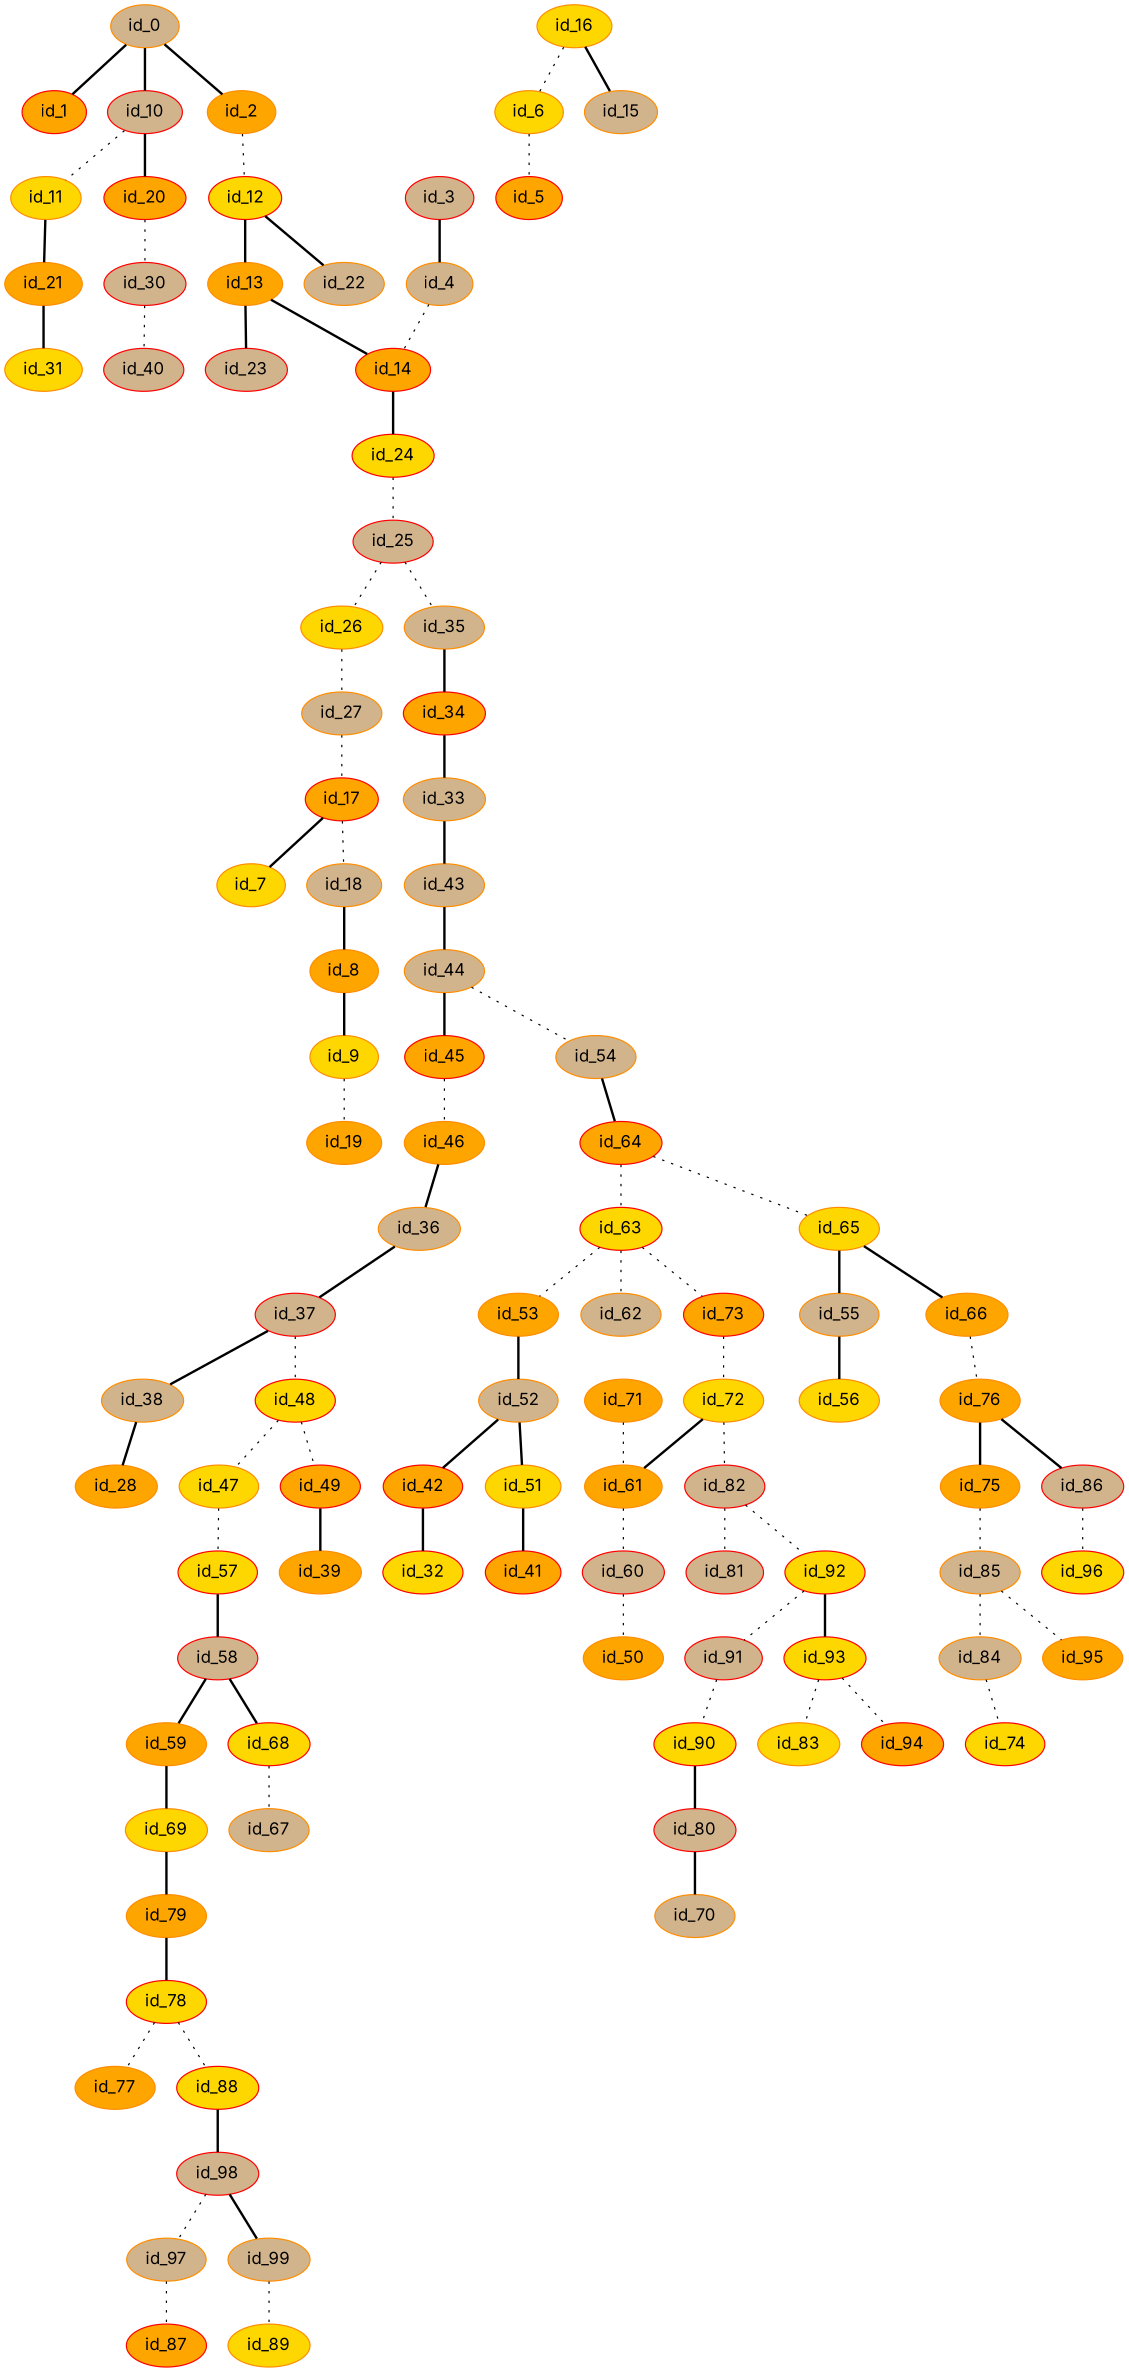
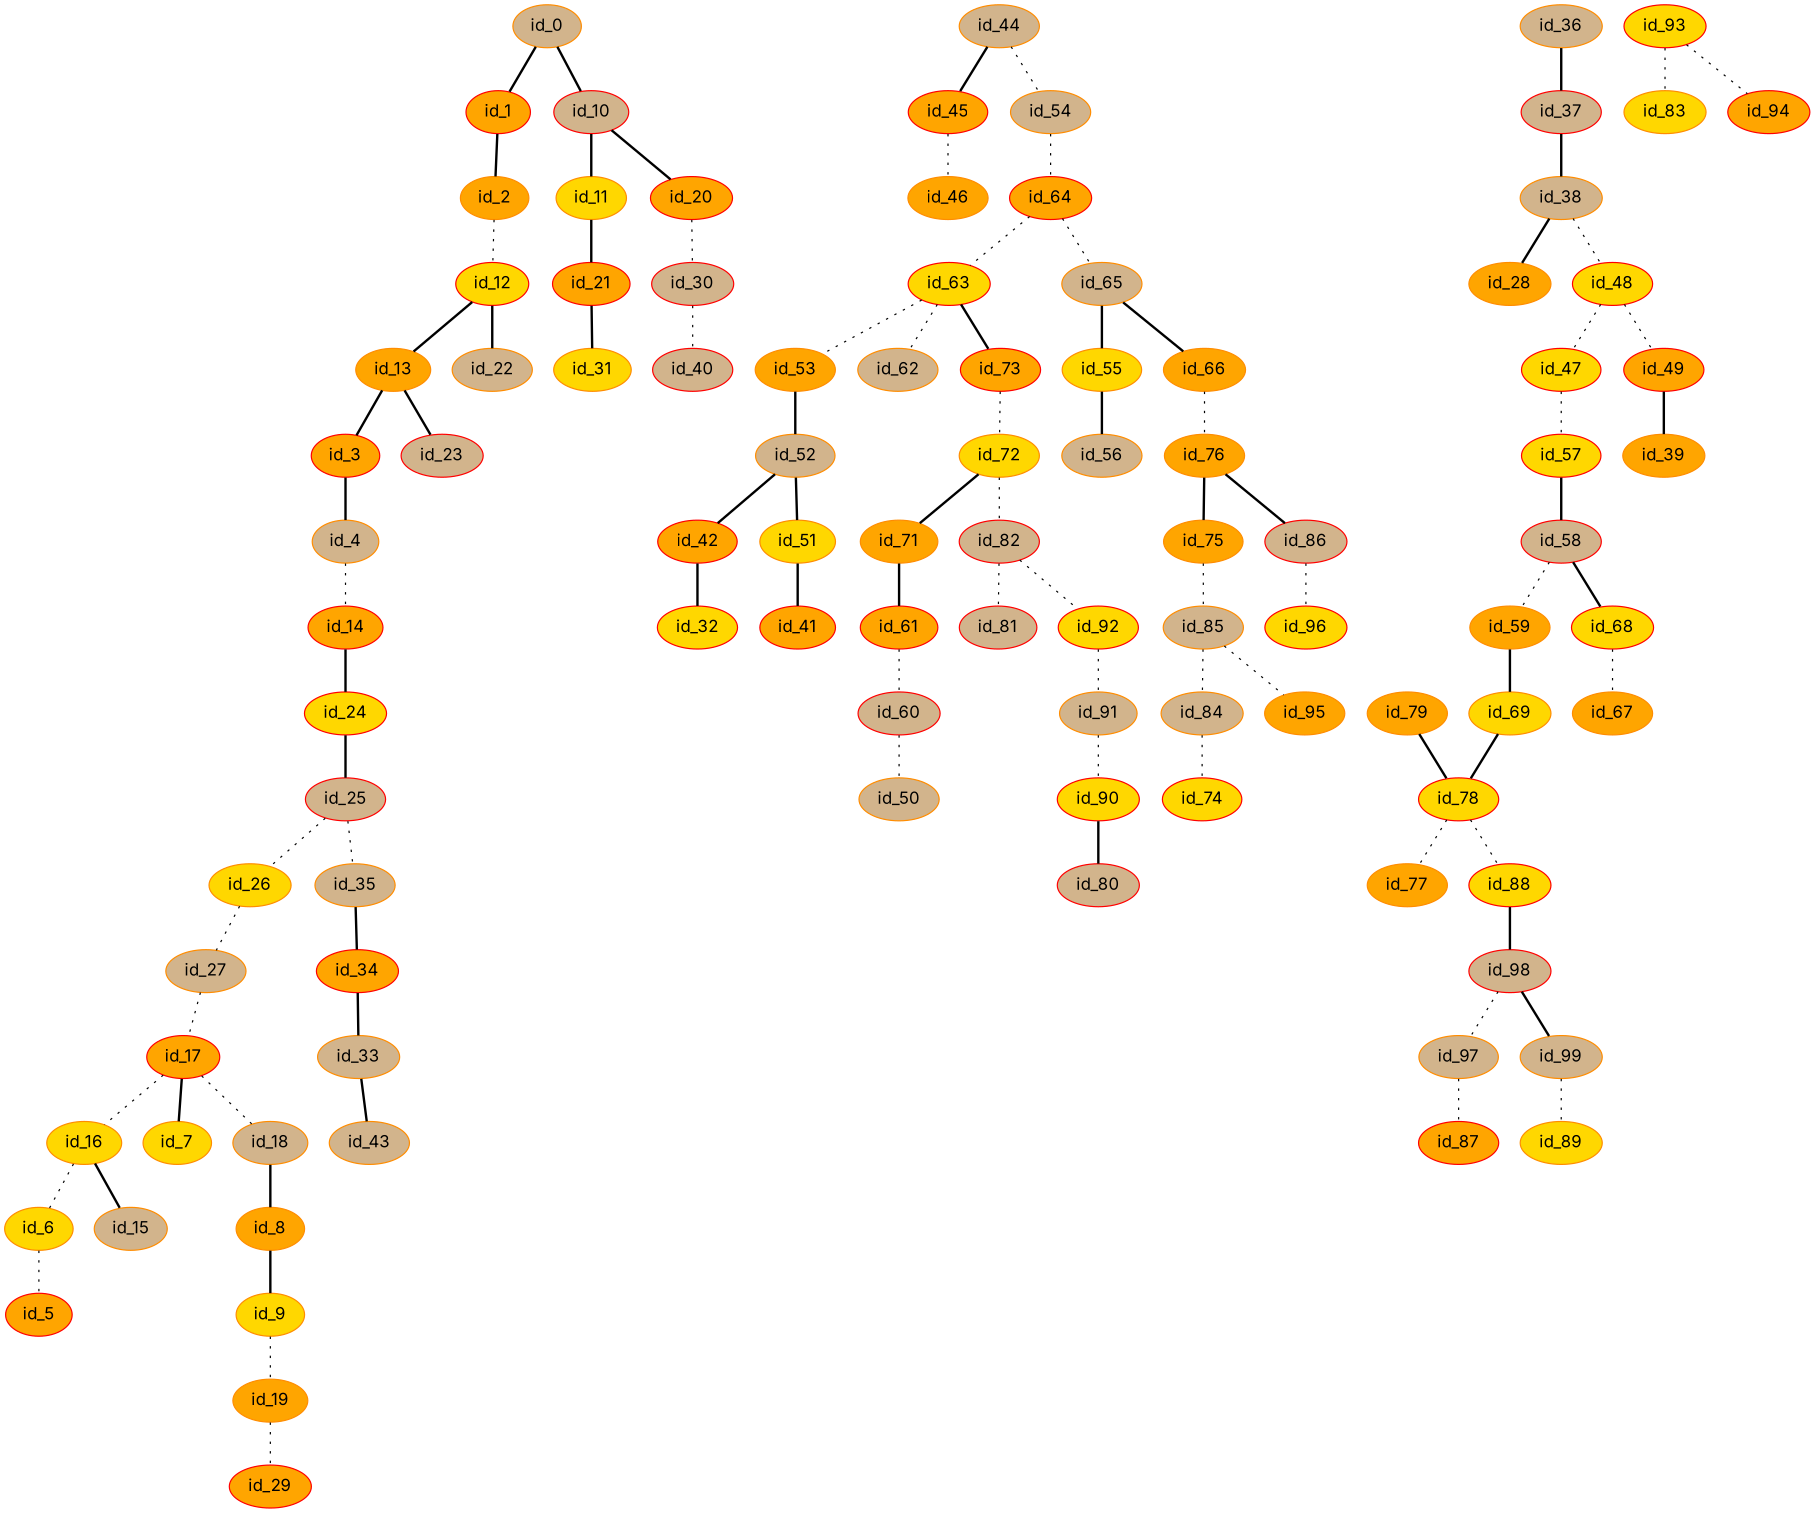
edge "id_0" -- "id_2": now "id_1" -- "id_2"
edge "id_10" -- "id_11": style dotted -> bold
node "id_3": fillcolor tan -> orange
node "id_21": color darkorange -> red
edge "id_13" -- "id_14": now "id_13" -- "id_3"
edge "id_24" -- "id_25": style dotted -> bold
edge "id_43" -- "id_44": removed
edge "id_17" -- "id_16": added
edge "id_54" -- "id_64": style bold -> dotted
edge "id_46" -- "id_36": removed
node "id_65": fillcolor gold -> tan
edge "id_63" -- "id_73": style dotted -> bold
node "id_55": fillcolor tan -> gold
edge "id_37" -- "id_48": now "id_38" -- "id_48"
node "id_56": fillcolor gold -> tan
edge "id_71" -- "id_61": style dotted -> bold
edge "id_72" -- "id_61": now "id_72" -- "id_71"
node "id_47": color darkorange -> red
node "id_29": added
node "id_61": color darkorange -> red
edge "id_92" -- "id_93": removed
node "id_50": fillcolor orange -> tan
node "id_91": color red -> darkorange
edge "id_58" -- "id_59": style bold -> dotted
node "id_67": fillcolor tan -> orange
edge "id_69" -- "id_79": now "id_69" -- "id_78"
node "id_70": removed
